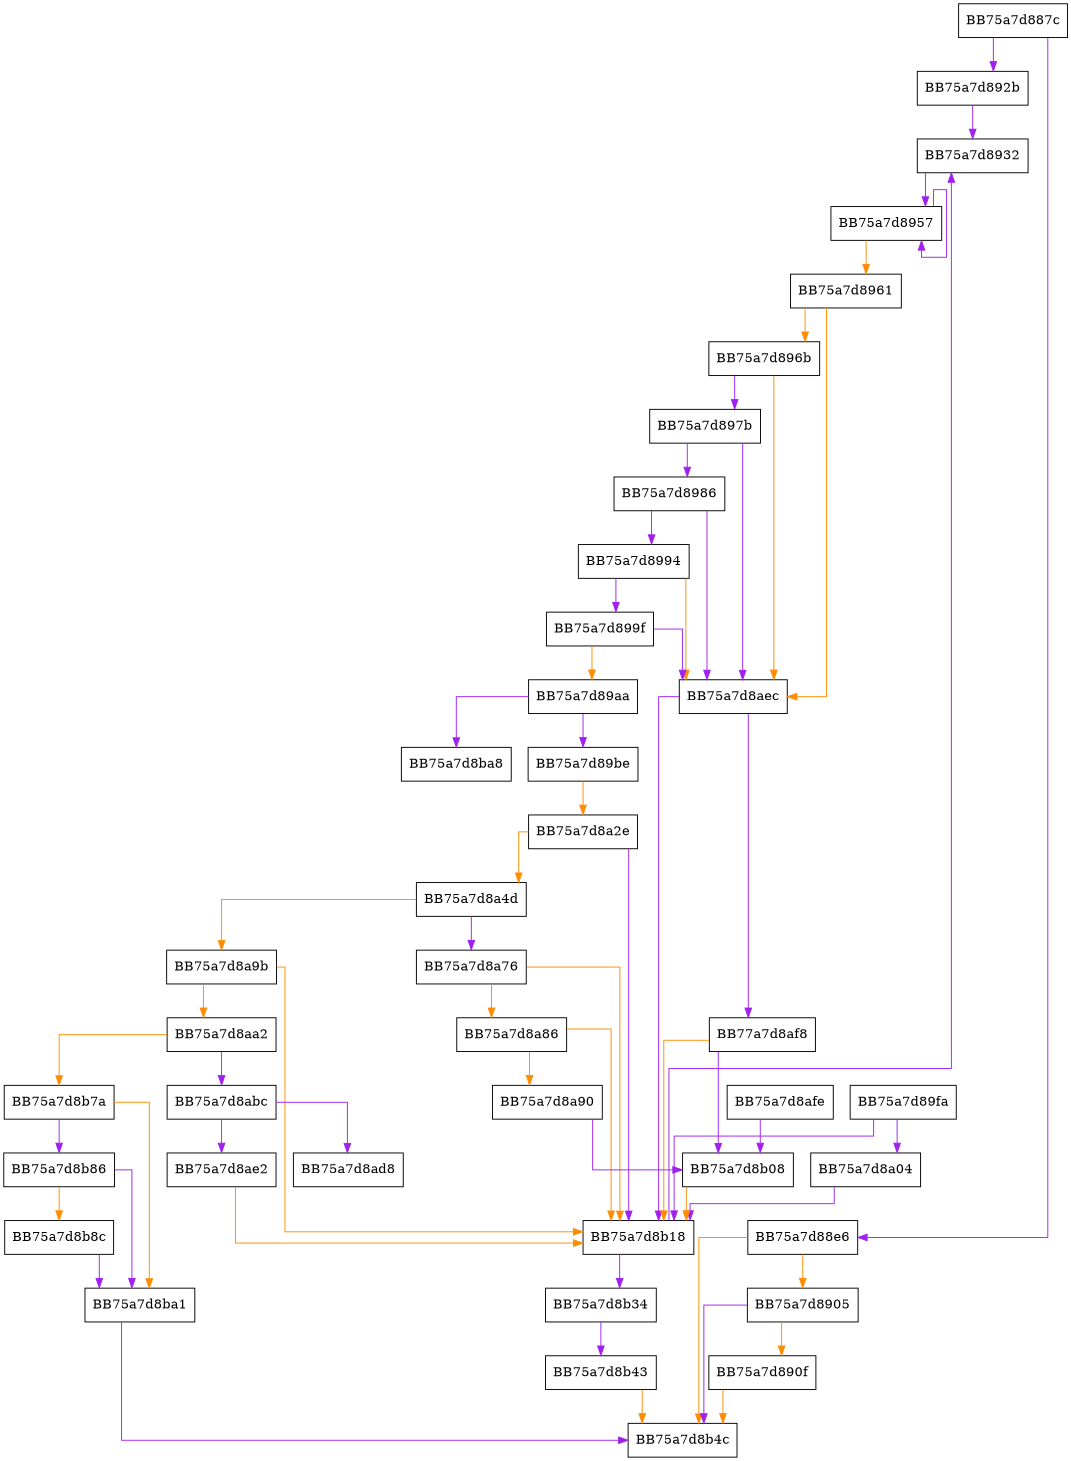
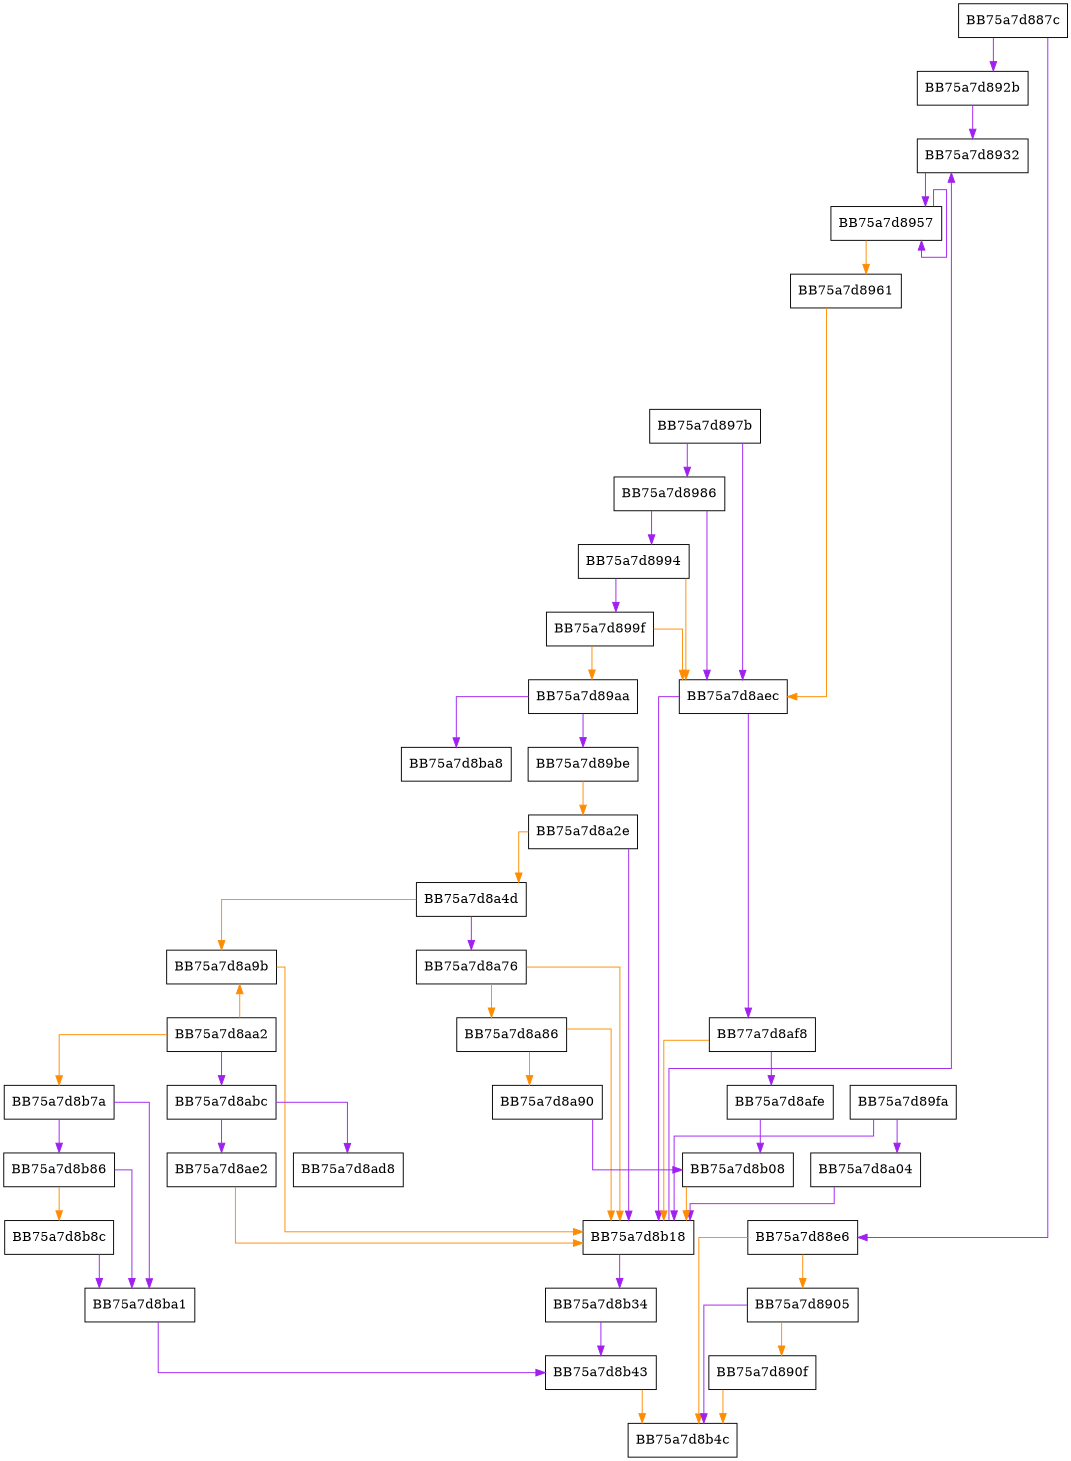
node "BB75a7d896b": removed
edge "BB75a7d899f" -> "BB75a7d8aec": color purple -> darkorange
edge "BB75a7d8a9b" -> "BB75a7d8aa2": reversed
edge "BB77a7d8af8" -> "BB75a7d8b08": now "BB77a7d8af8" -> "BB75a7d8afe"
edge "BB75a7d8b7a" -> "BB75a7d8ba1": color darkorange -> purple
edge "BB75a7d8ba1" -> "BB75a7d8b4c": now "BB75a7d8ba1" -> "BB75a7d8b43"
